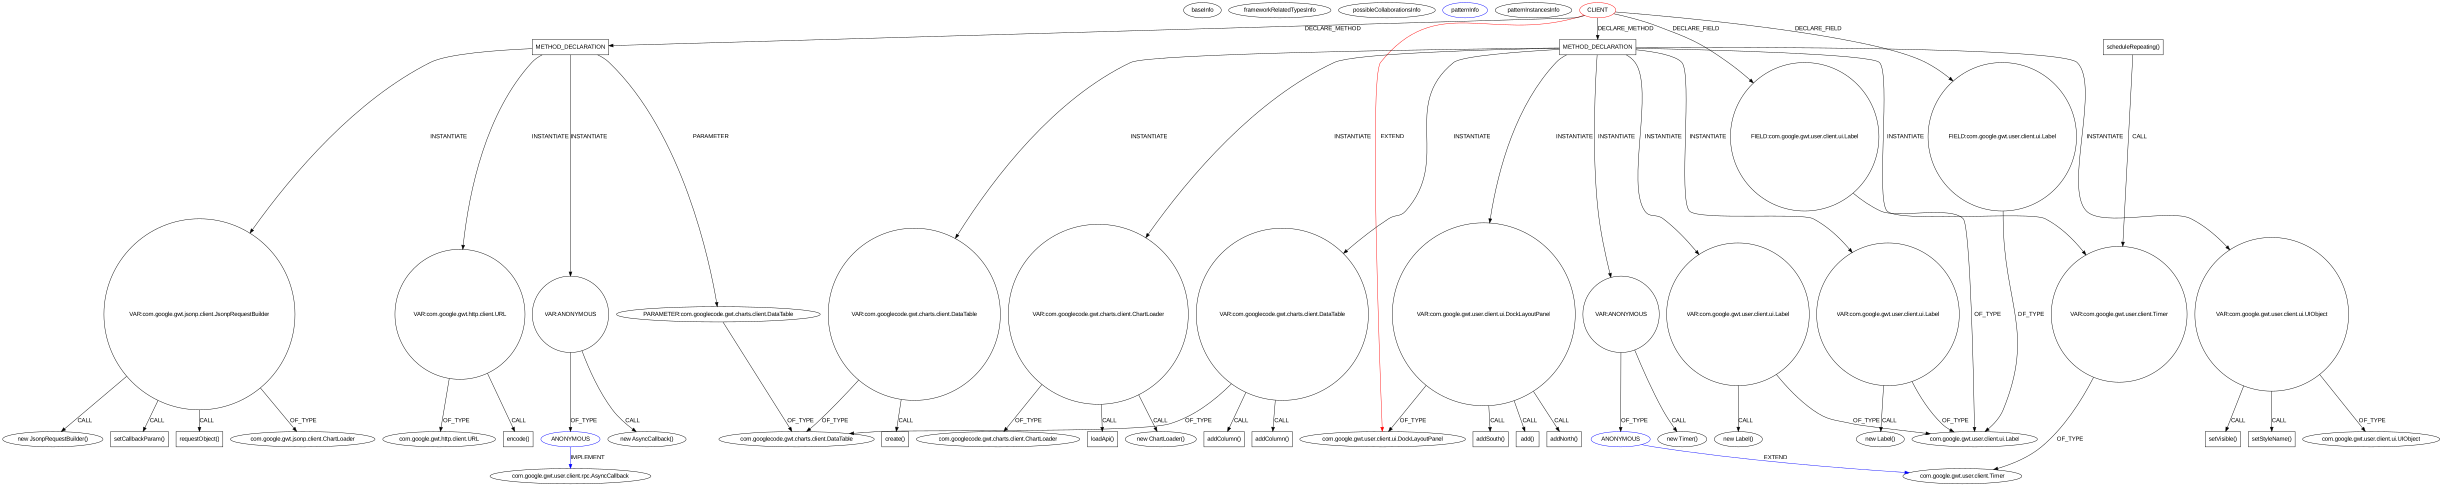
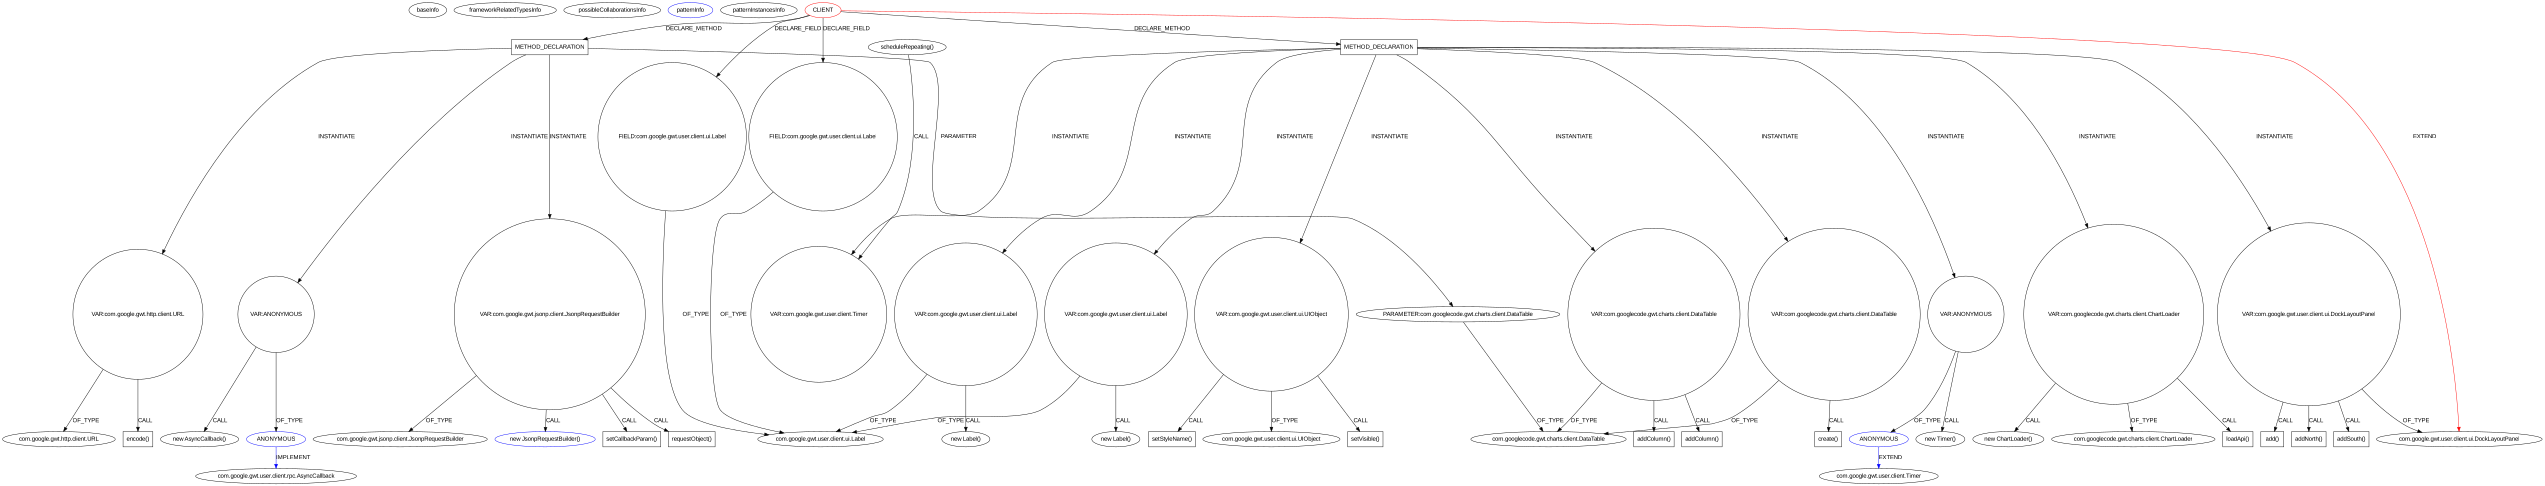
node "scheduleRepeating()": shape box -> ellipse
edge "VAR:com.google.gwt.user.client.Timer" -> "com.google.gwt.user.client.Timer": removed, label "OF_TYPE"
node "new JsonpRequestBuilder()": color black -> blue
node "com.google.gwt.jsonp.client.ChartLoader": label "com.google.gwt.jsonp.client.ChartLoader" -> "com.google.gwt.jsonp.client.JsonpRequestBuilder"
